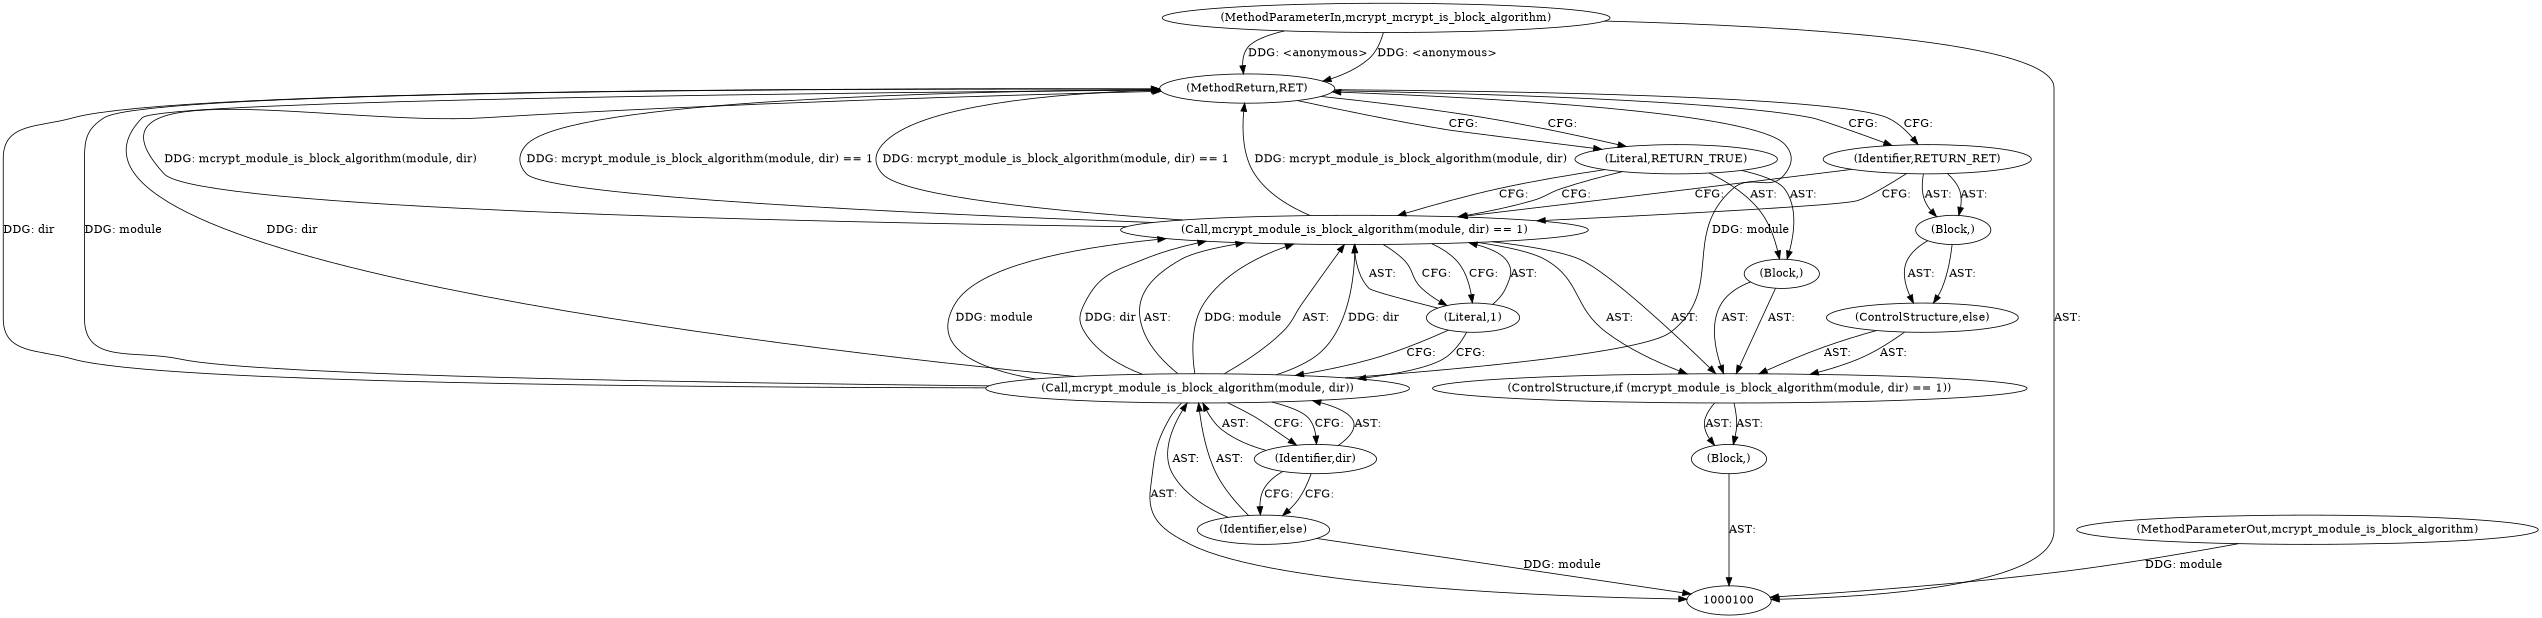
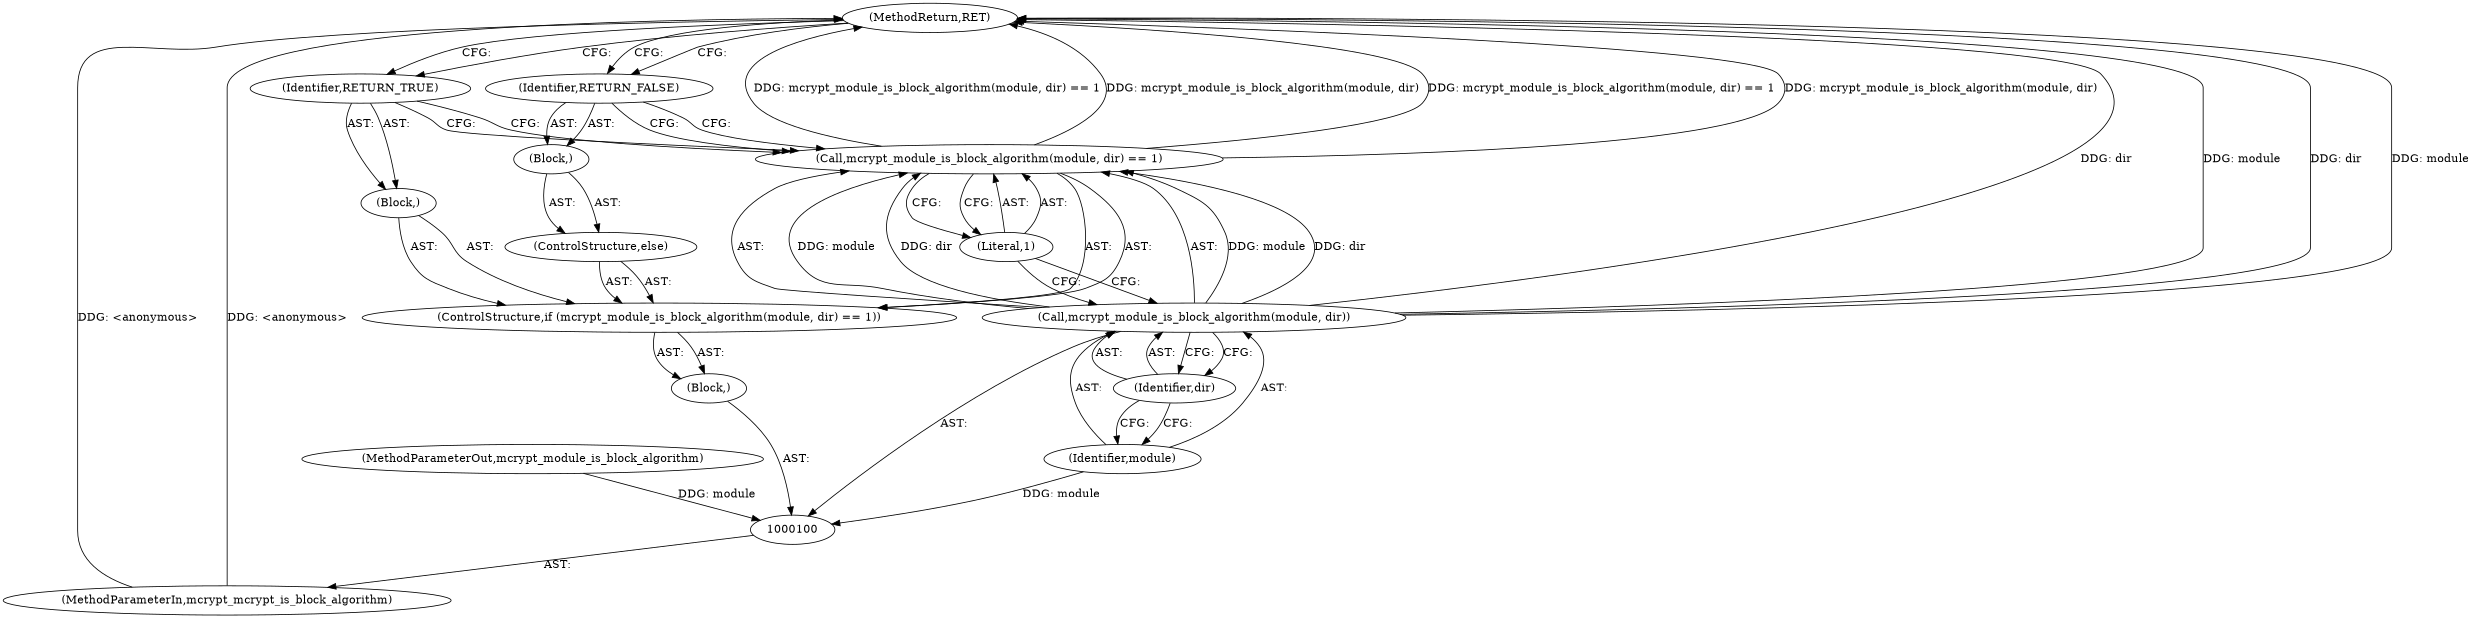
node "(Literal,RETURN_TRUE)": label "(Literal,RETURN_TRUE)" -> "(Identifier,RETURN_TRUE)"
node "(Identifier,RETURN_RET)": label "(Identifier,RETURN_RET)" -> "(Identifier,RETURN_FALSE)"
edge "(MethodParameterIn,mcrypt_mcrypt_is_block_algorithm)" -> "1000100": reversed
node "(Identifier,else)": label "(Identifier,else)" -> "(Identifier,module)"
